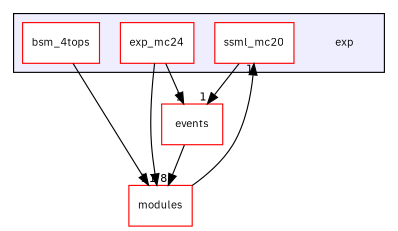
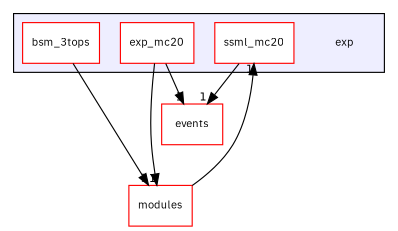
node "bsm_4tops": label "bsm_4tops" -> "bsm_3tops"
node "exp_mc24": label "exp_mc24" -> "exp_mc20"
edge "events" -> "modules": removed
